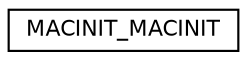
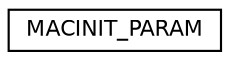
node "MACINIT_MACINIT": label "MACINIT_MACINIT" -> "MACINIT_PARAM"
